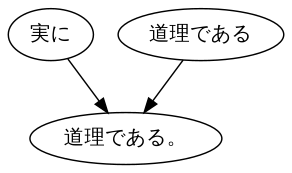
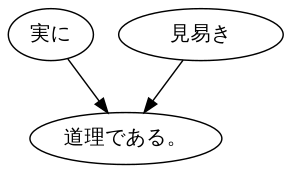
node "道理である": label "道理である" -> "見易き"
